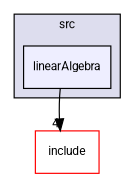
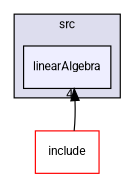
edge "linearAlgebra" -> "include": reversed
